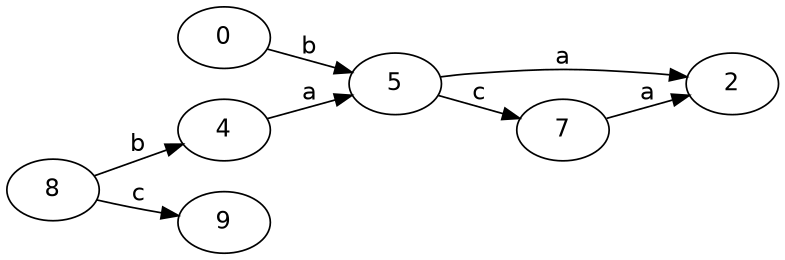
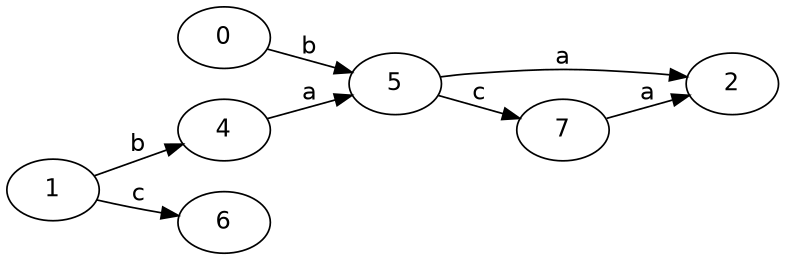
node "8": label "8" -> "1"
node "9": label "9" -> "6"
